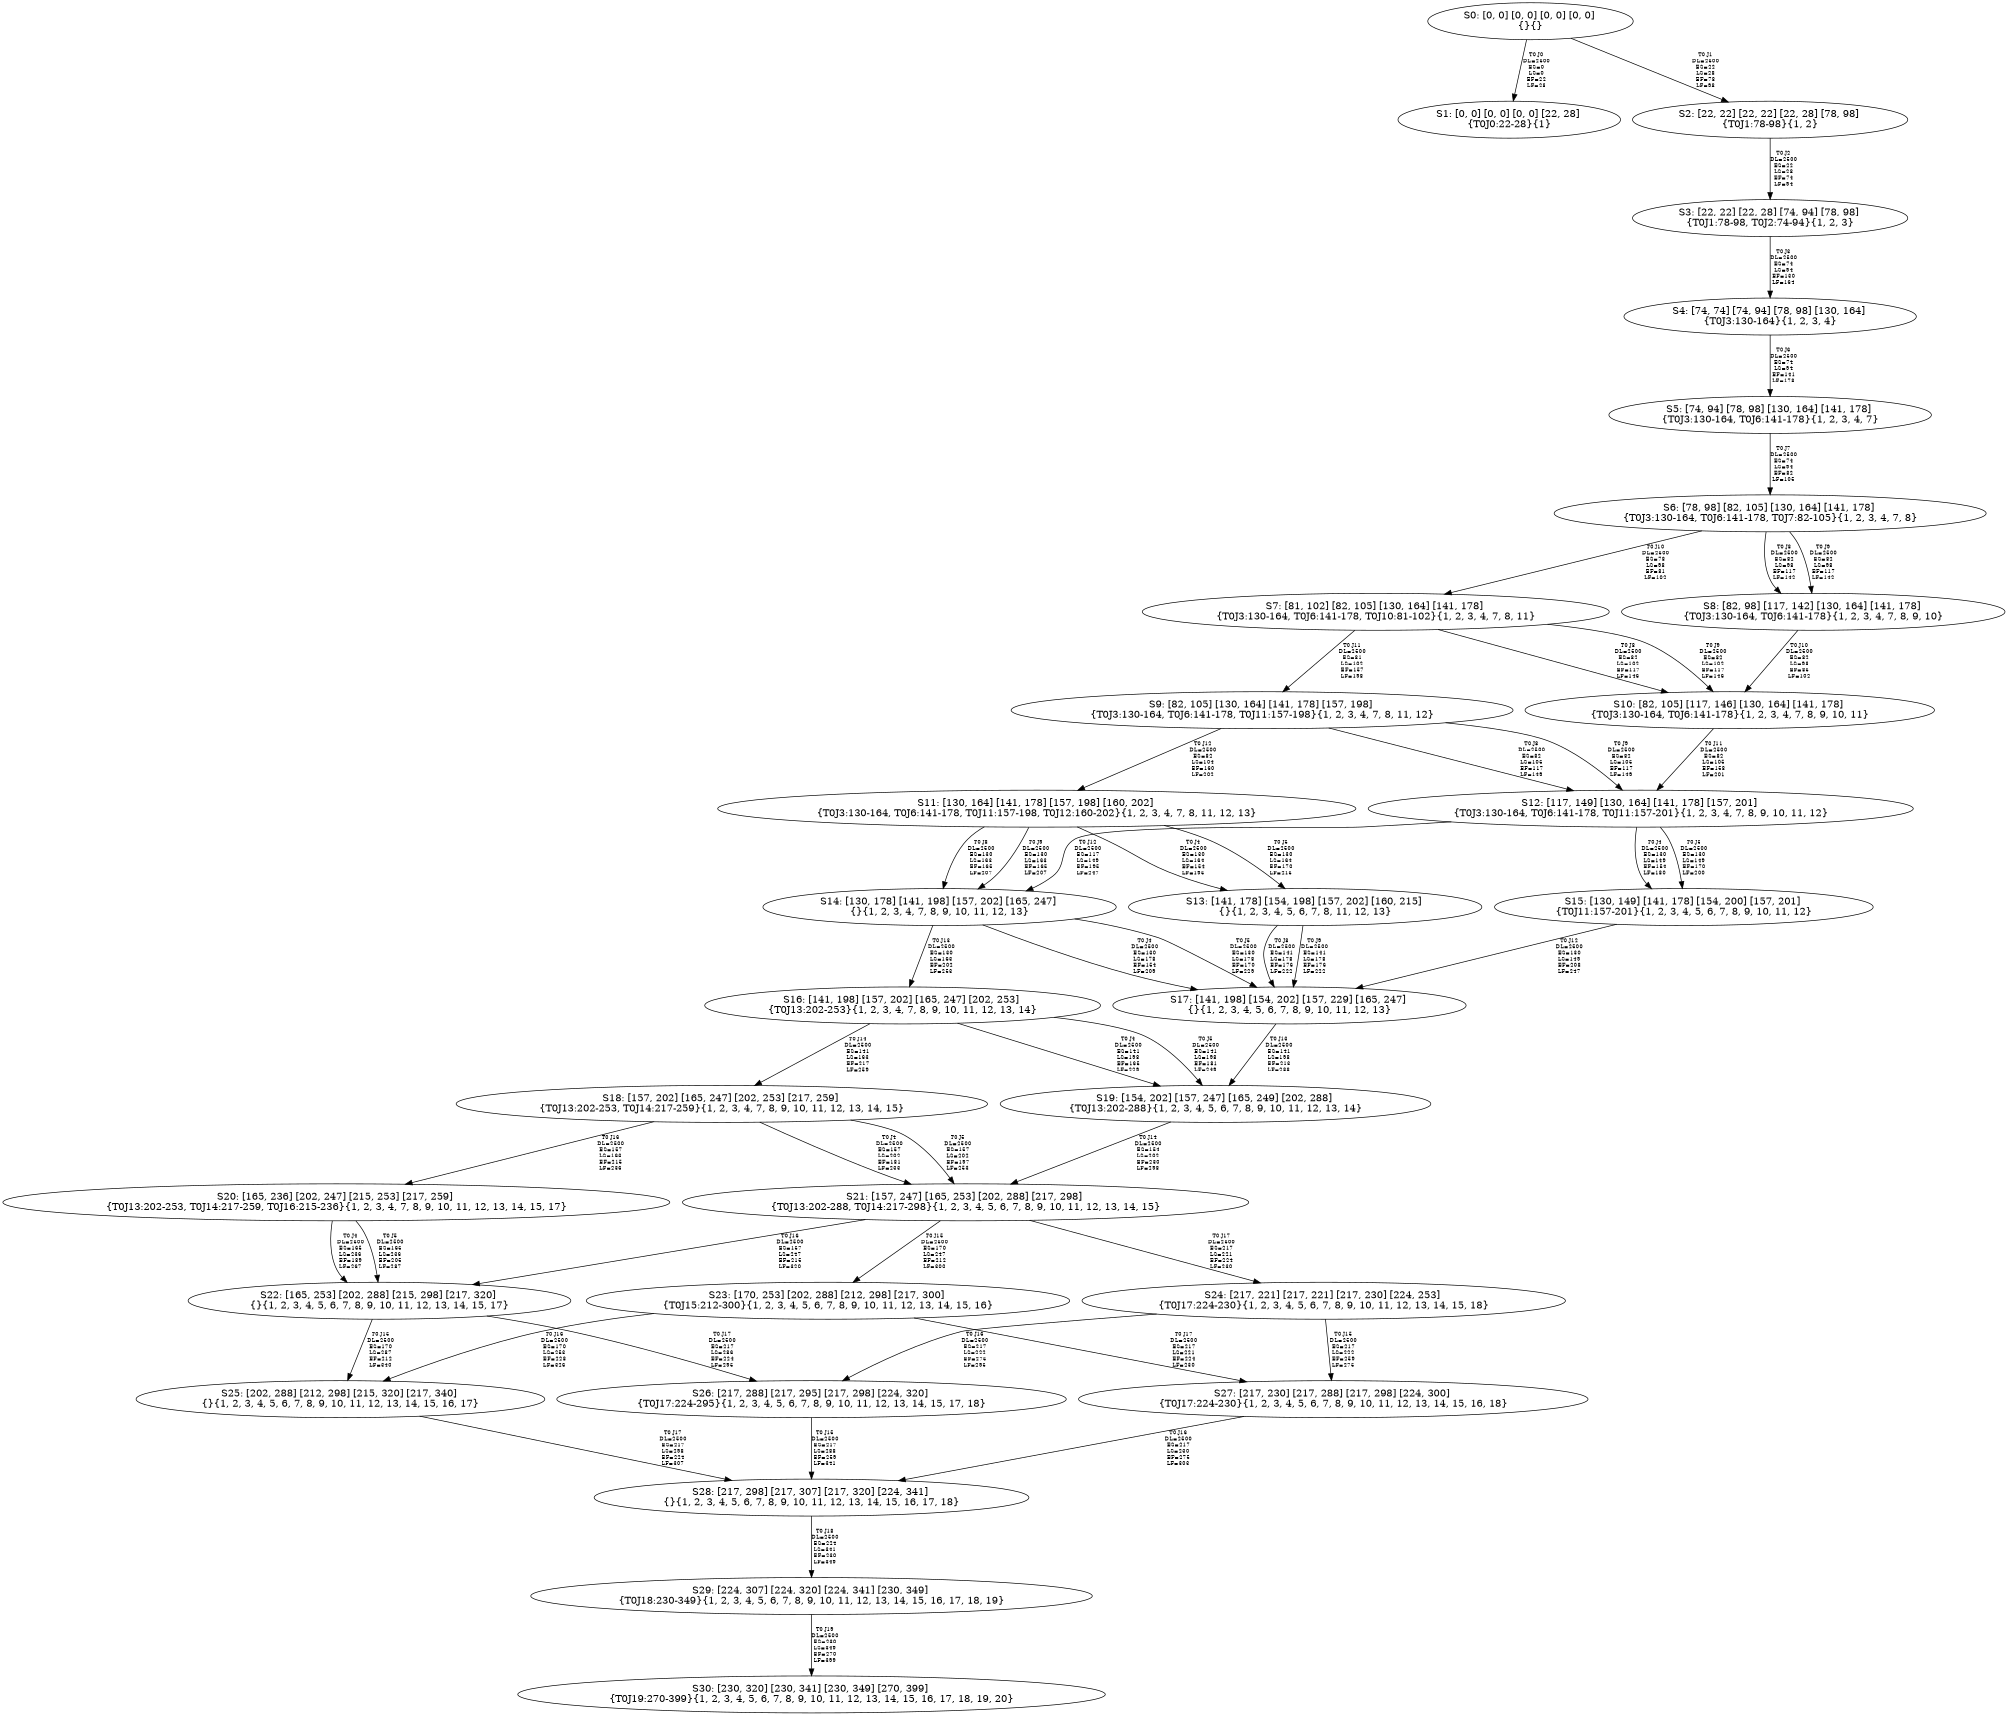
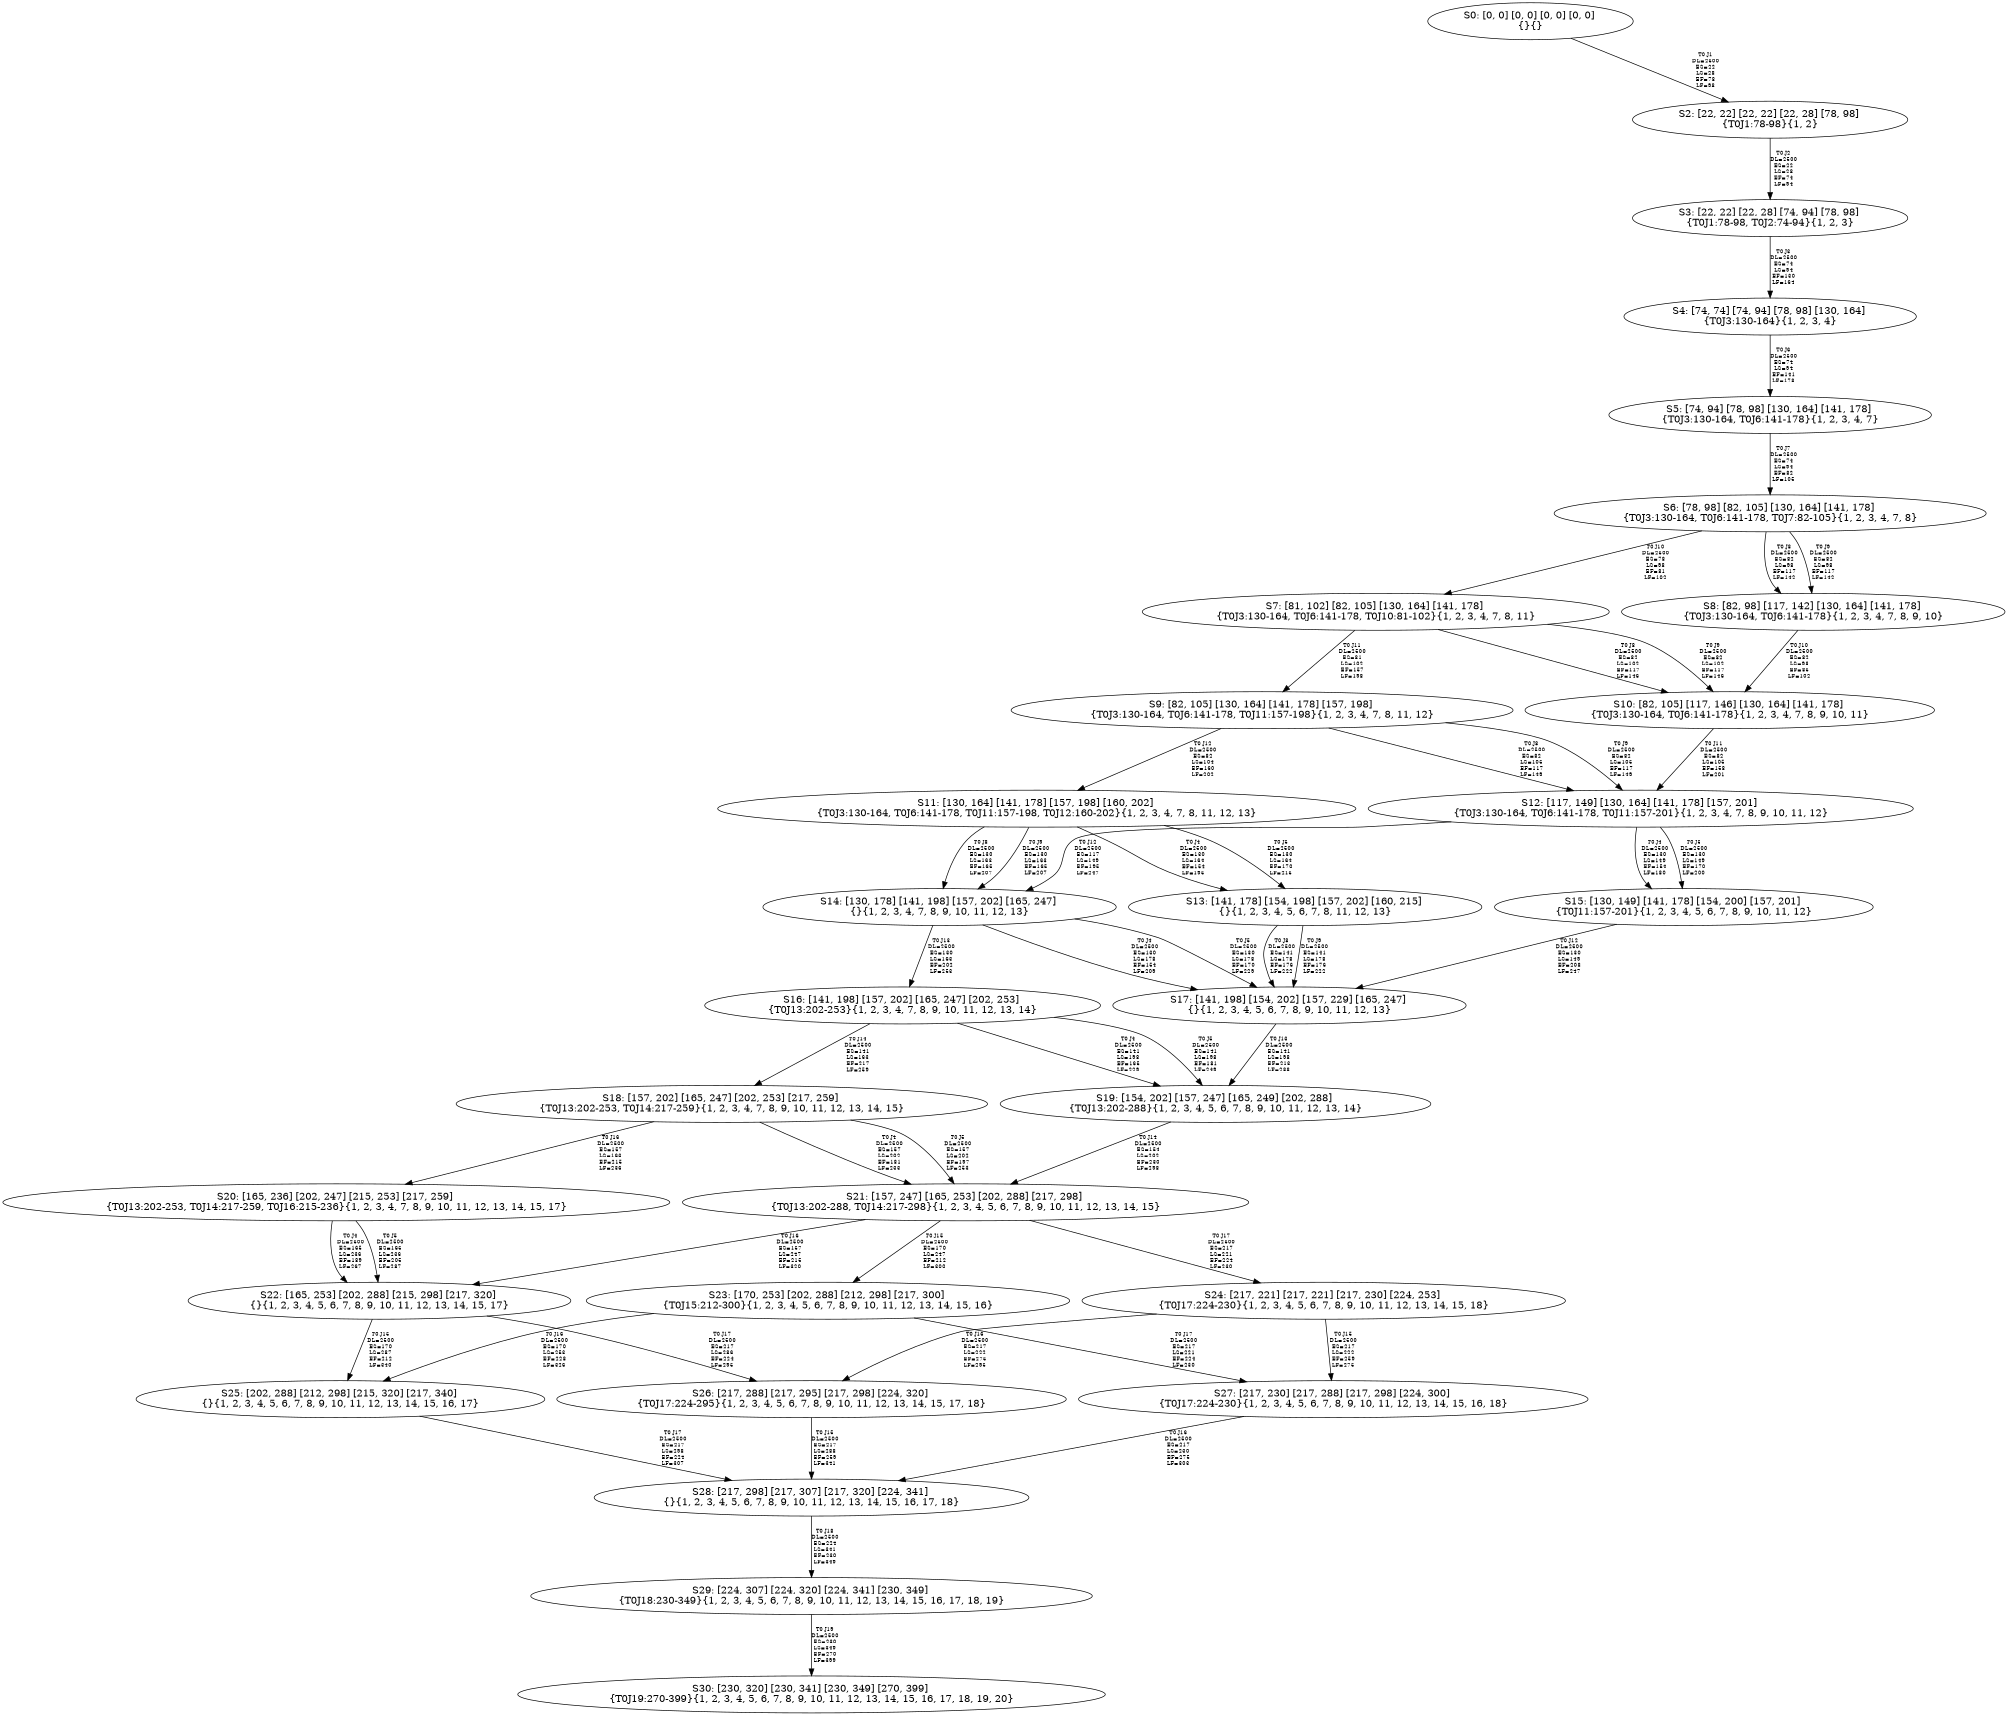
node "S1: [0, 0] [0, 0] [0, 0] [22, 28] {T0J0:22-28}{1}": removed
